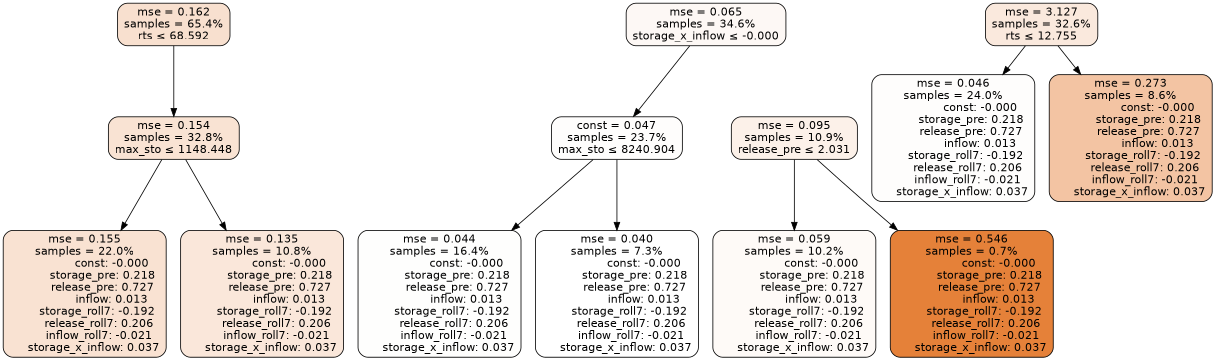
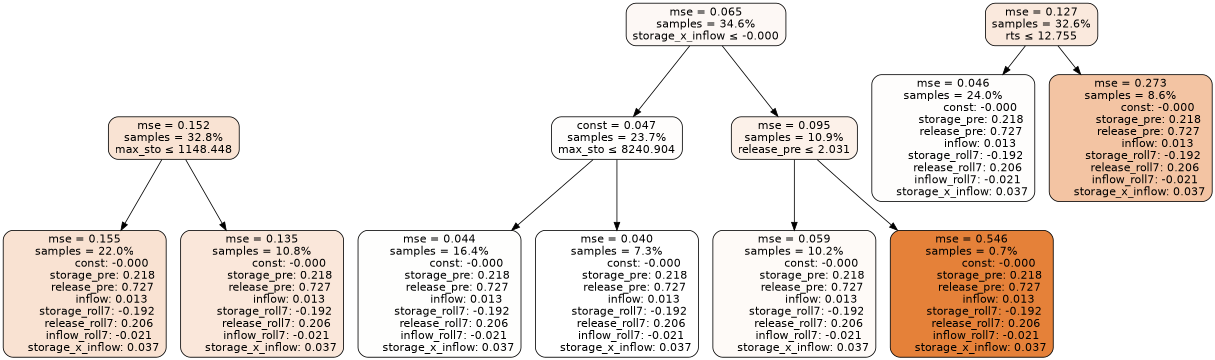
node "mse = 0.162 samples = 65.4% rts ≤ 68.592": removed
node "mse = 3.127 samples = 32.6% rts ≤ 12.755": label "mse = 3.127 samples = 32.6% rts ≤ 12.755" -> "mse = 0.127 samples = 32.6% rts ≤ 12.755"
edge "mse = 0.065 samples = 34.6% storage_x_inflow ≤ -0.000" -> "mse = 0.095 samples = 10.9% release_pre ≤ 2.031": added
node "mse = 0.154 samples = 32.8% max_sto ≤ 1148.448": label "mse = 0.154 samples = 32.8% max_sto ≤ 1148.448" -> "mse = 0.152 samples = 32.8% max_sto ≤ 1148.448"
